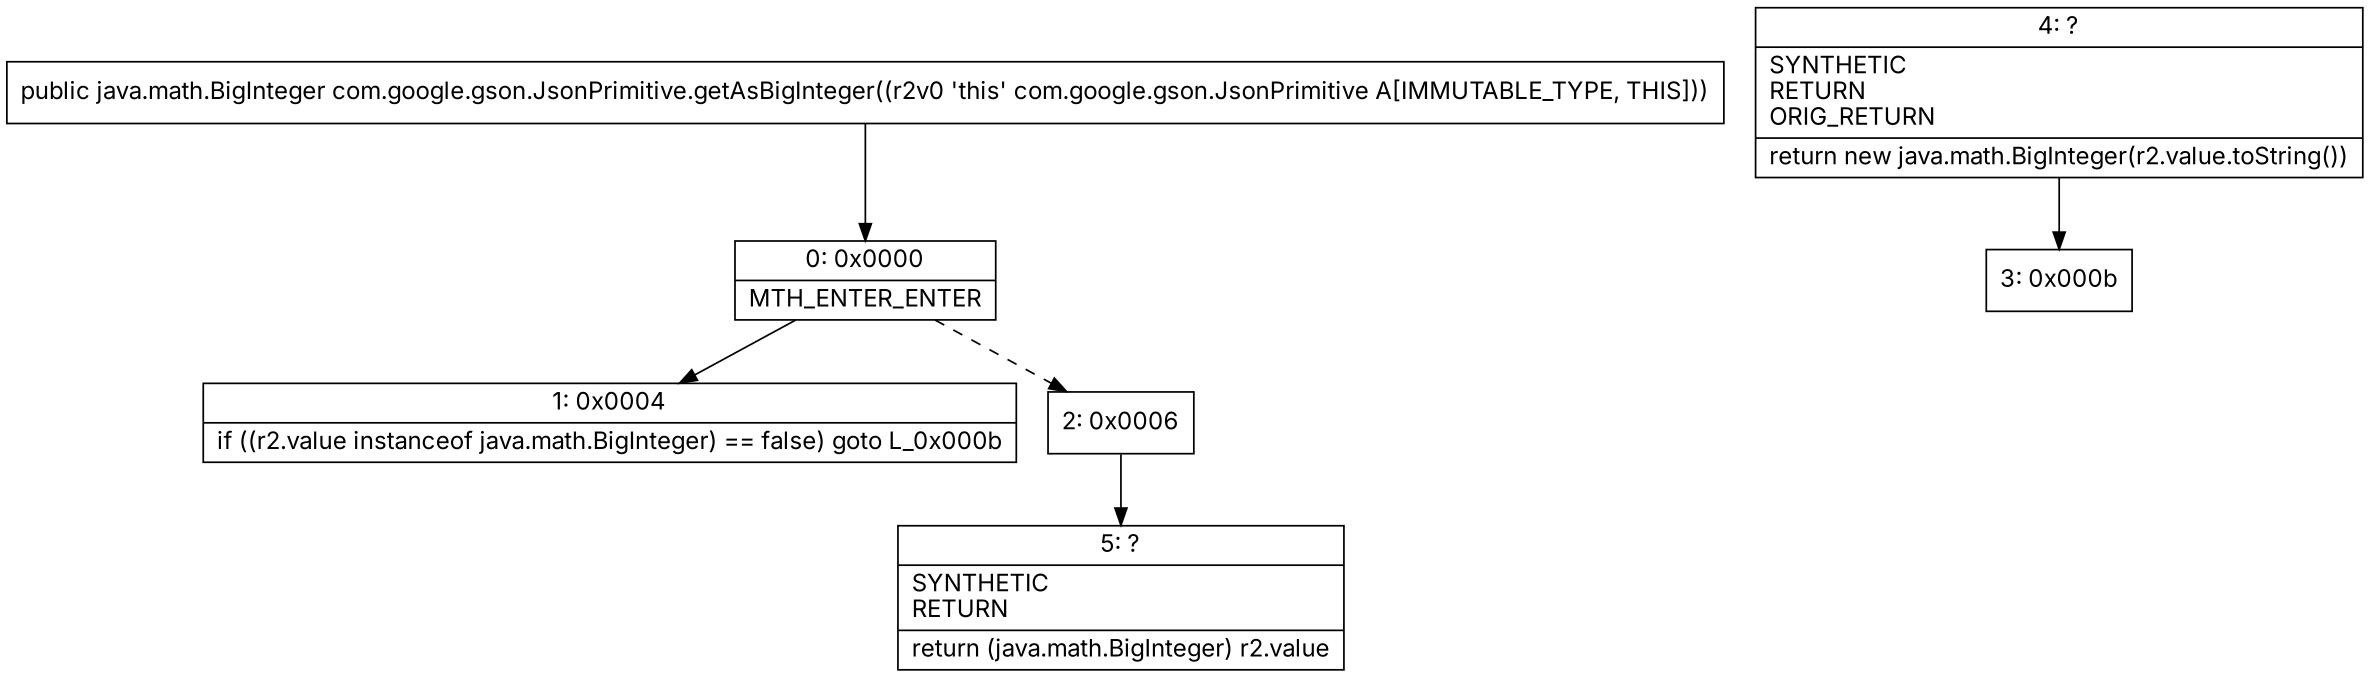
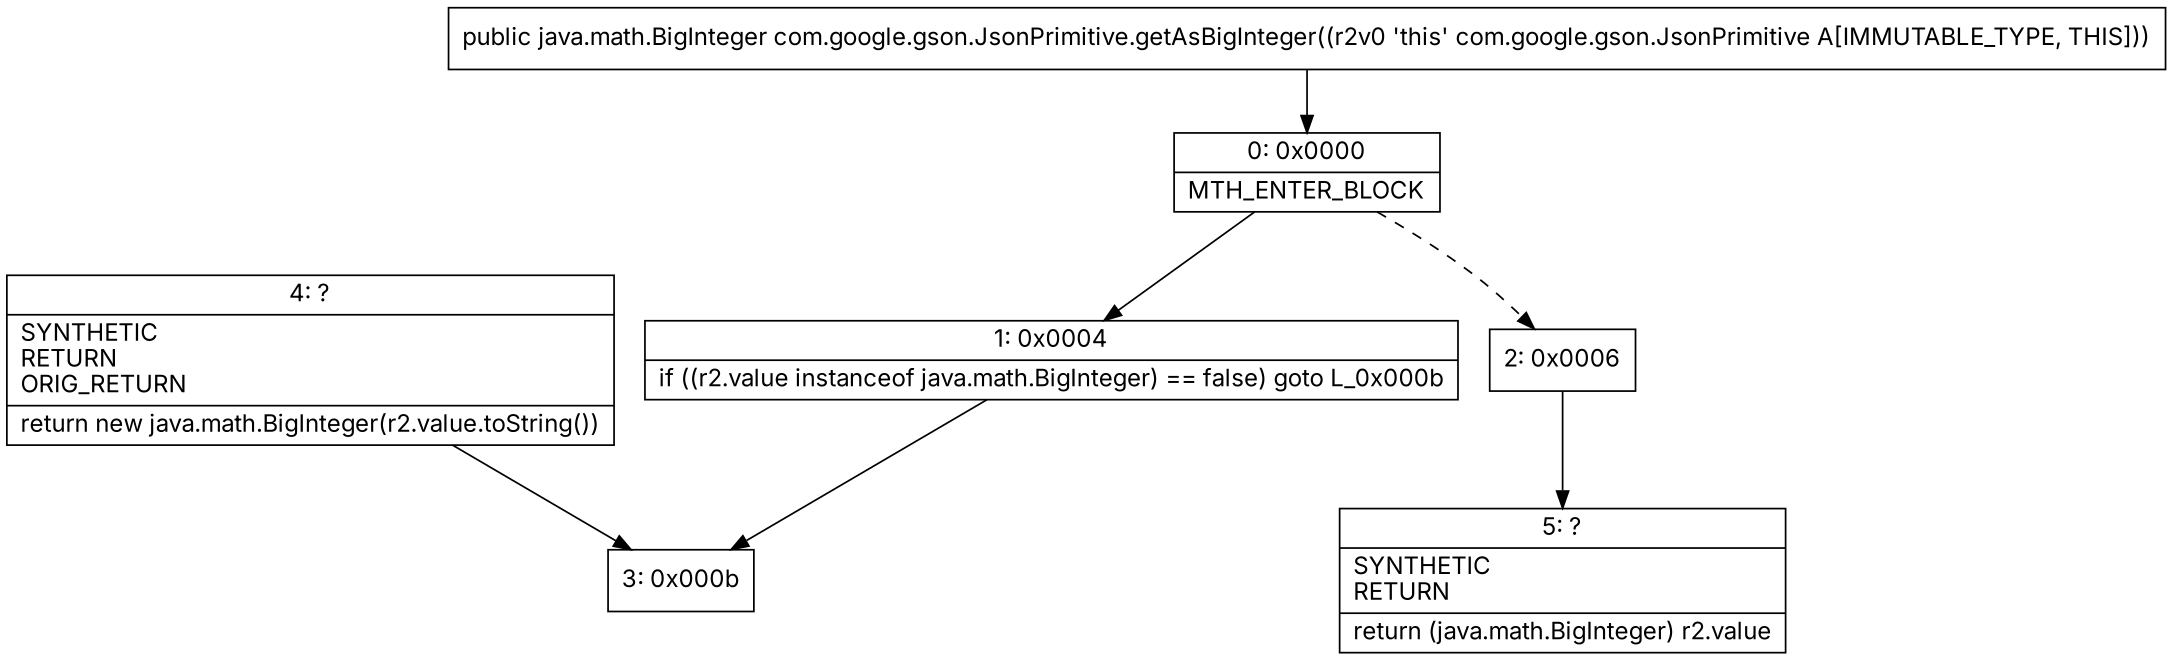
node "0: 0x0000": text "MTH_ENTER_ENTER" -> "MTH_ENTER_BLOCK"
edge "1: 0x0004" -> "3: 0x000b": added
